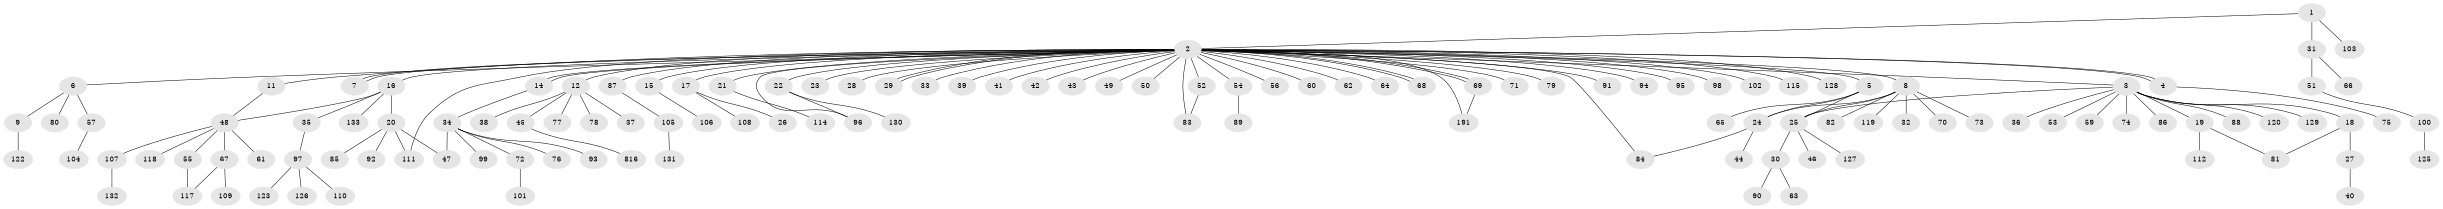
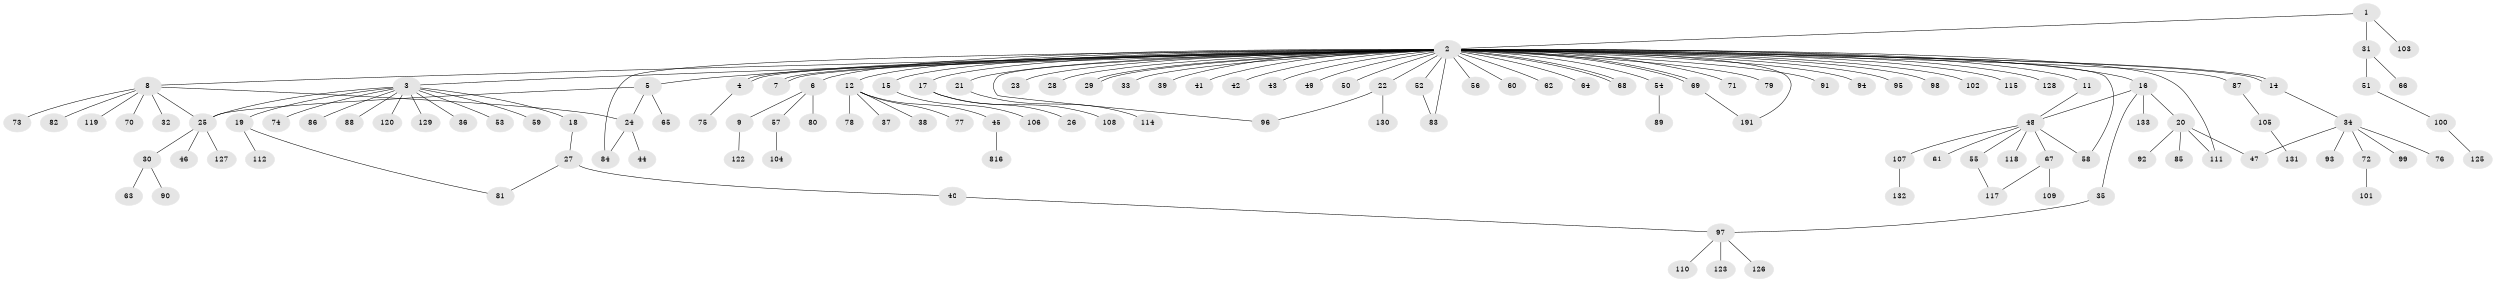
edge "18" -- "81": now "27" -- "81"
node "58": added
edge "40" -- "97": added
